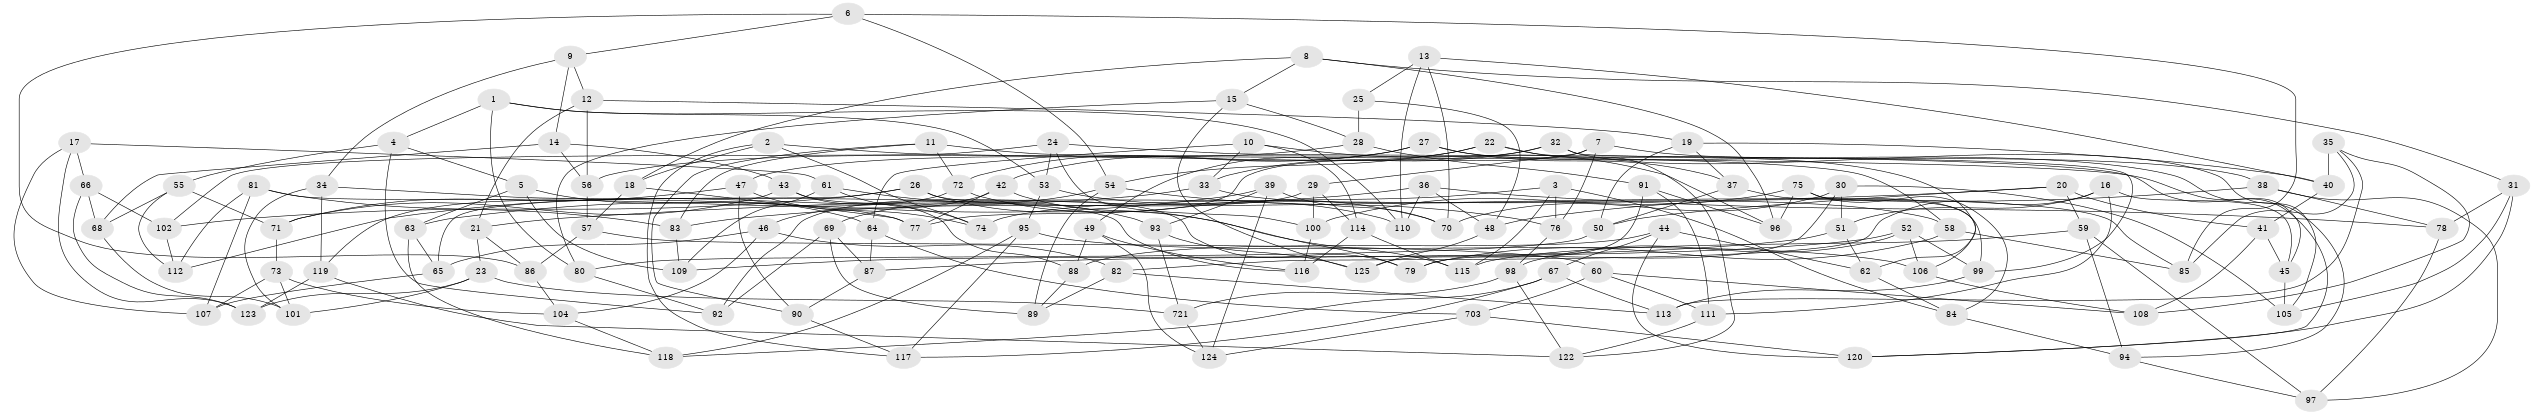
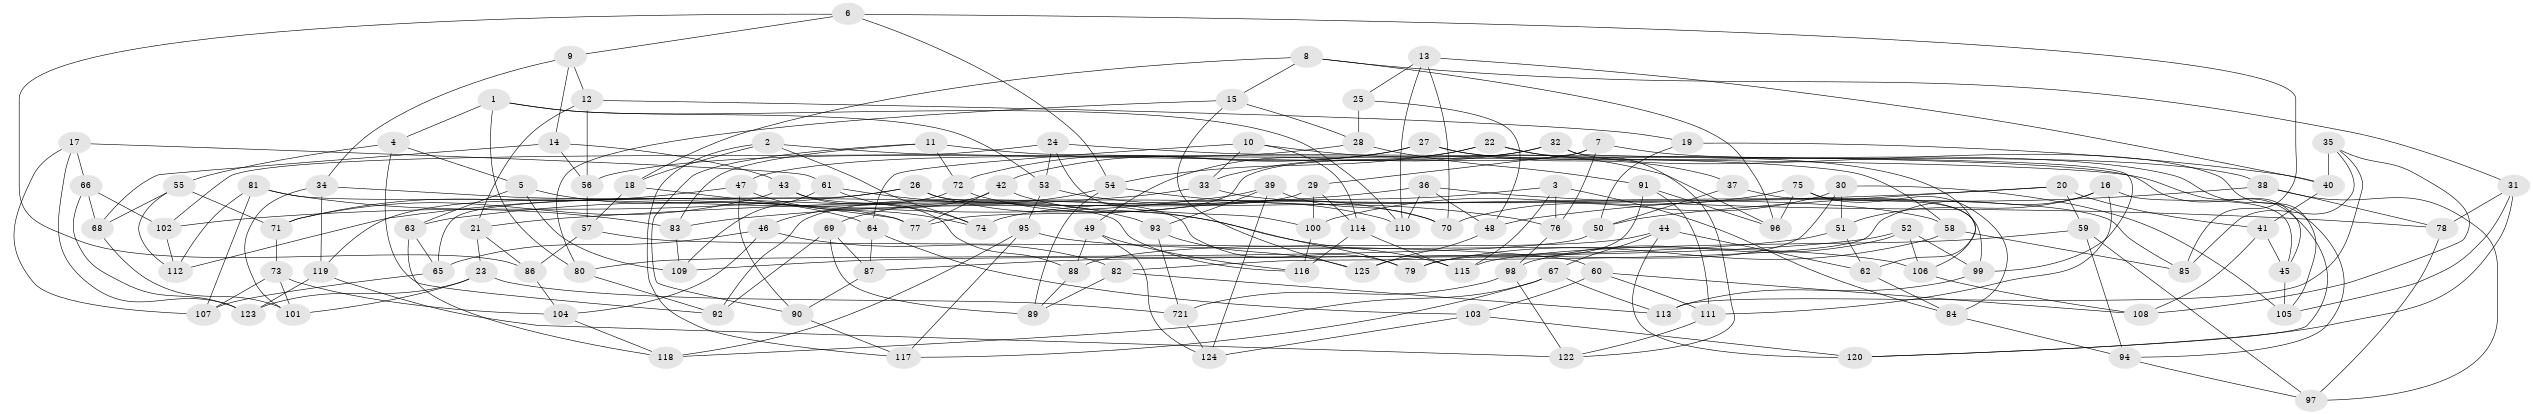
edge "19" -- "37": removed
node "703": label "703" -> "103"
